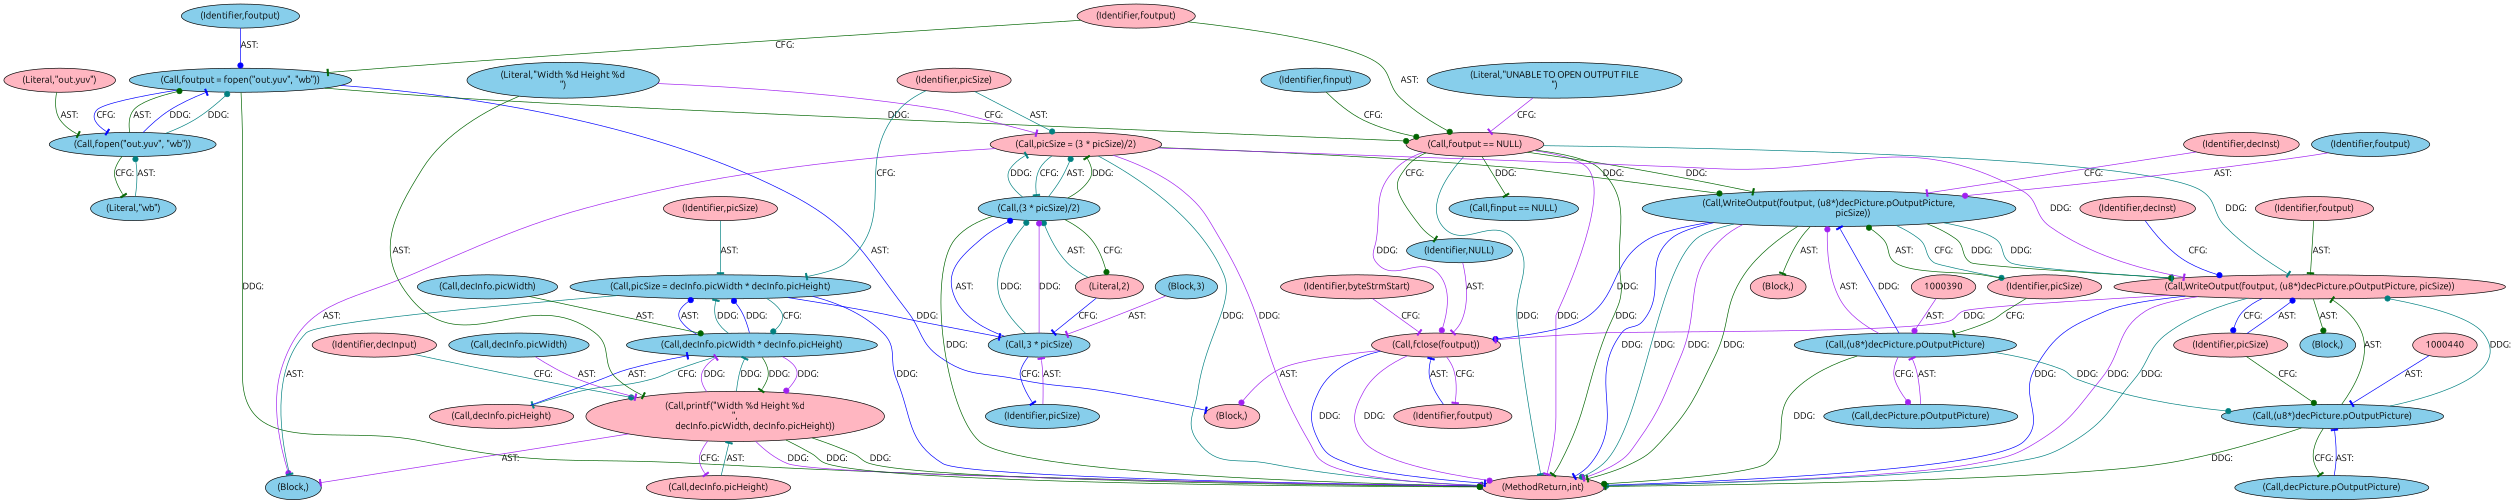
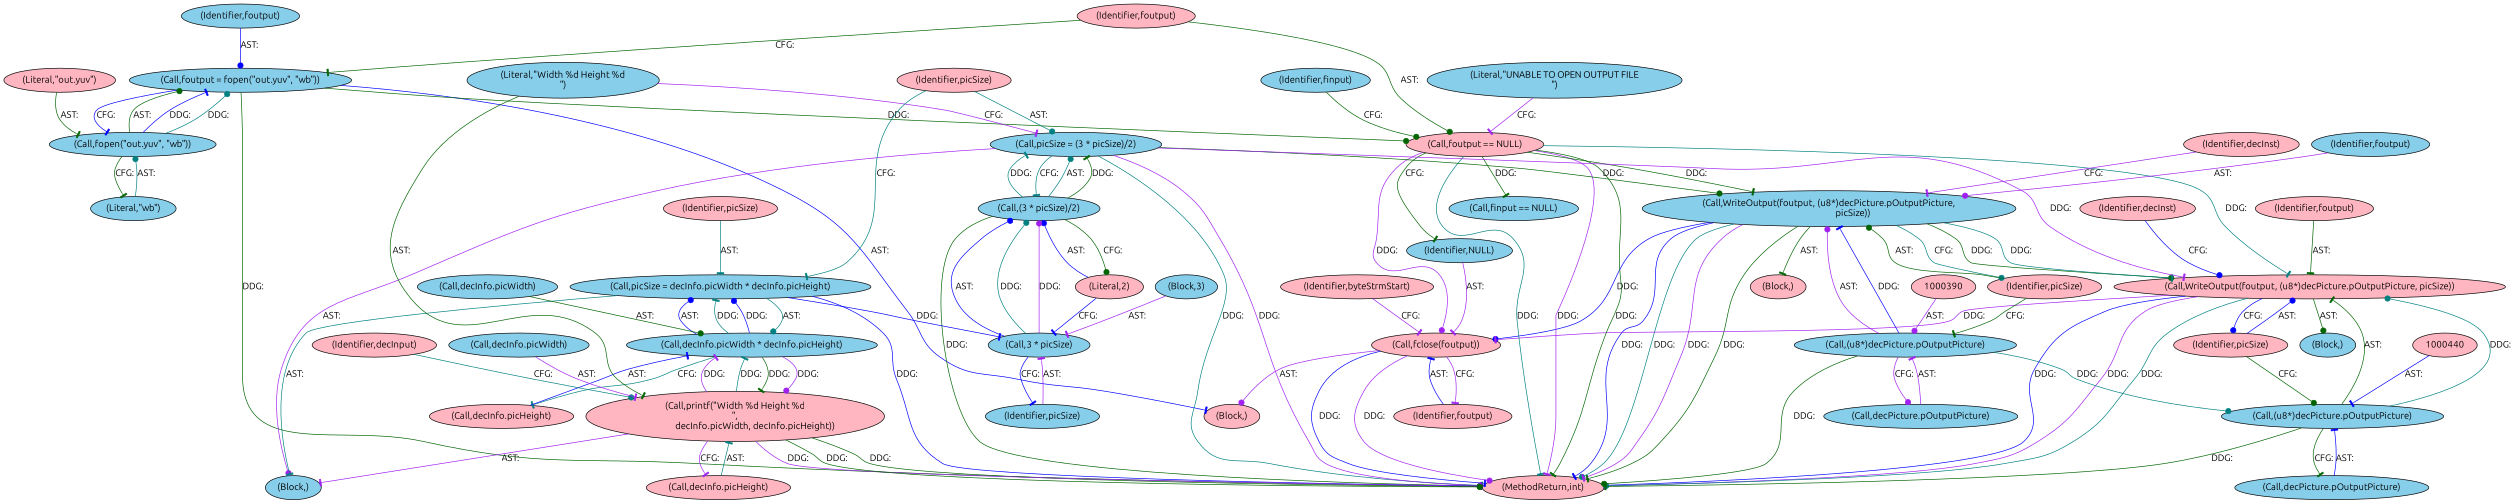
node "(Call,picSize = (3 * picSize)/2)": fillcolor lightpink -> skyblue
edge "(Literal,2)" -> "(Call,(3 * picSize)/2)": color teal -> blue
edge "(Call,picSize = decInfo.picWidth * decInfo.picHeight)" -> "(Call,decInfo.picWidth * decInfo.picHeight)": label "CFG: " -> "AST: "
